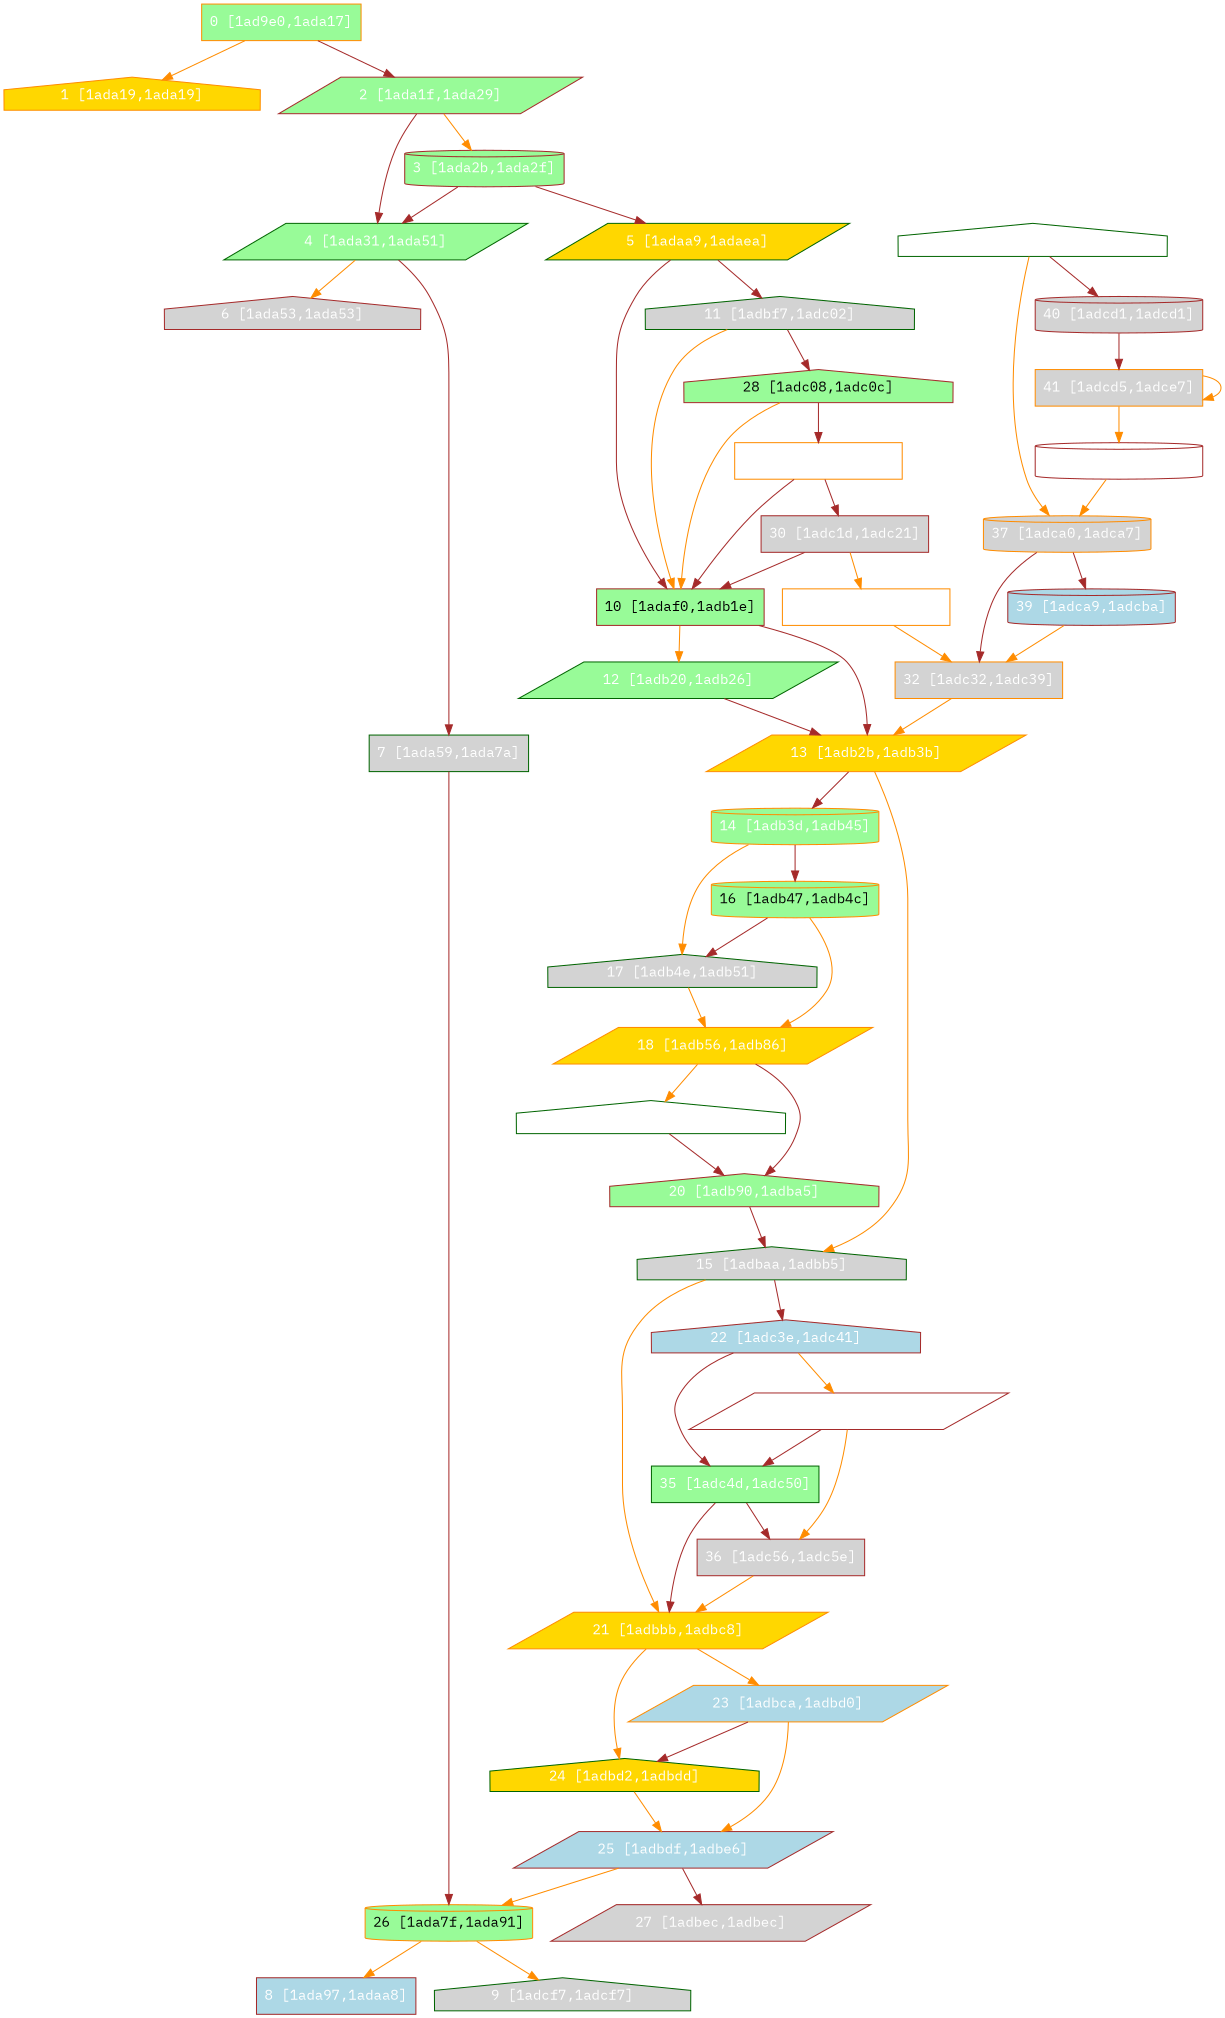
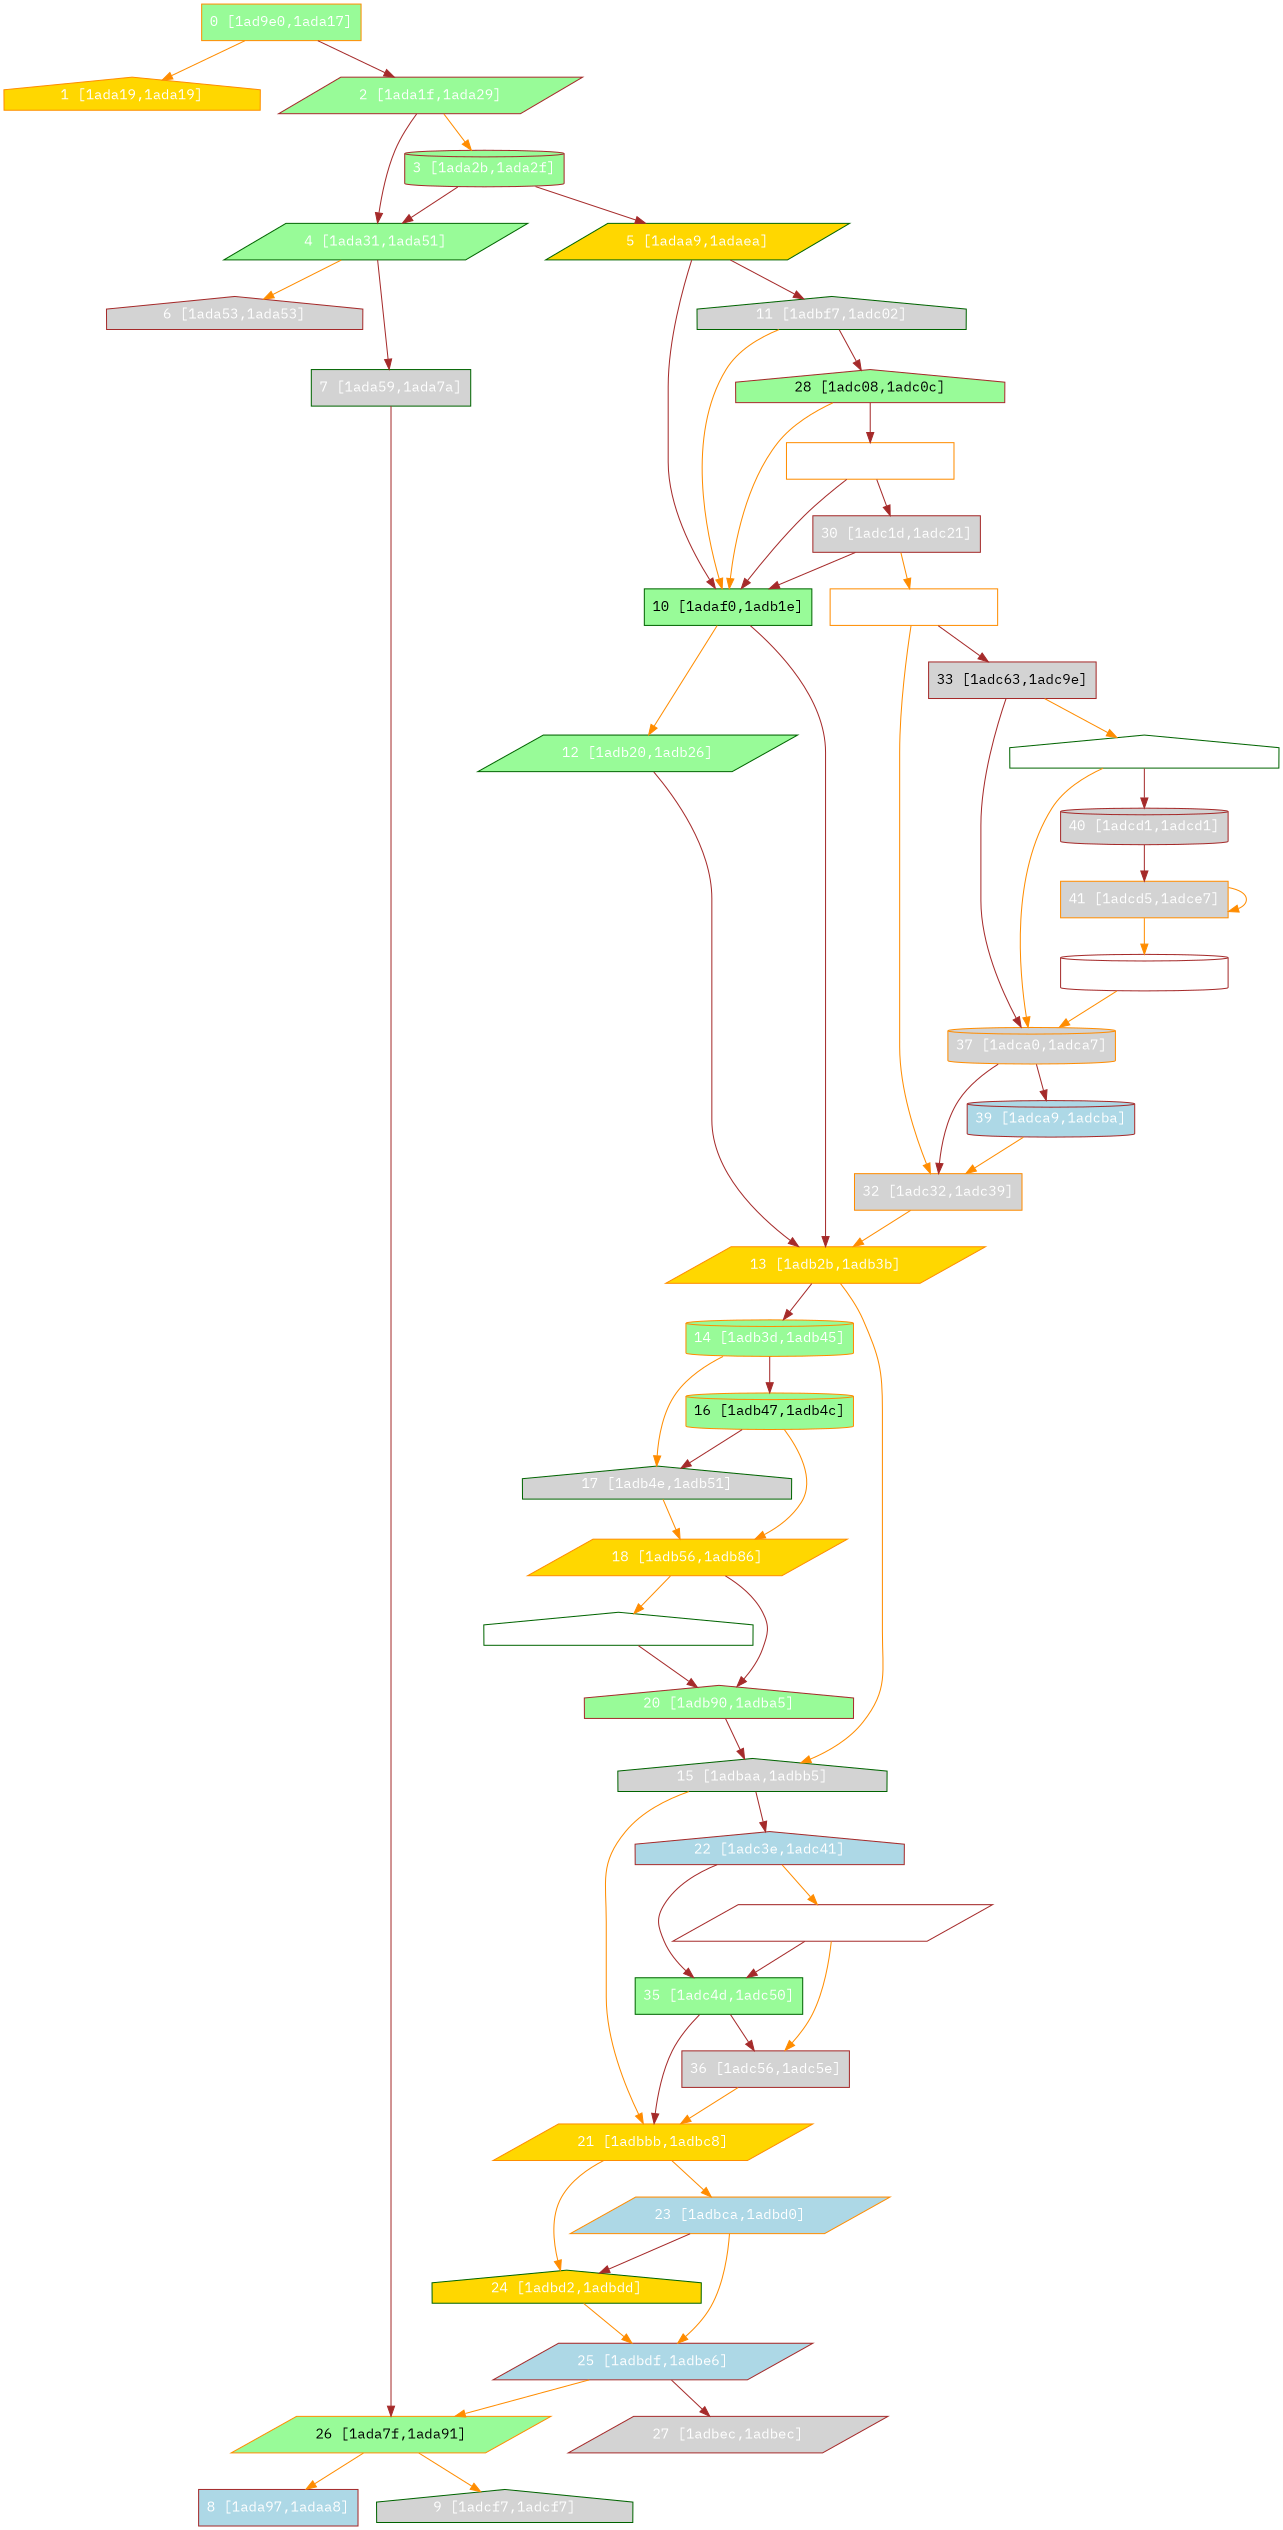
node "10 [1adaf0,1adb1e]": color brown -> darkgreen
node "33 [1adc63,1adc9e]": added
node "26 [1ada7f,1ada91]": shape cylinder -> parallelogram
